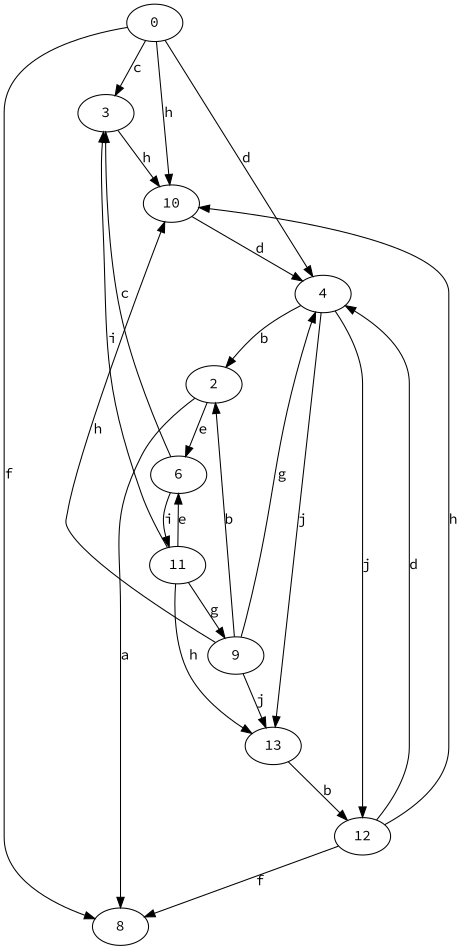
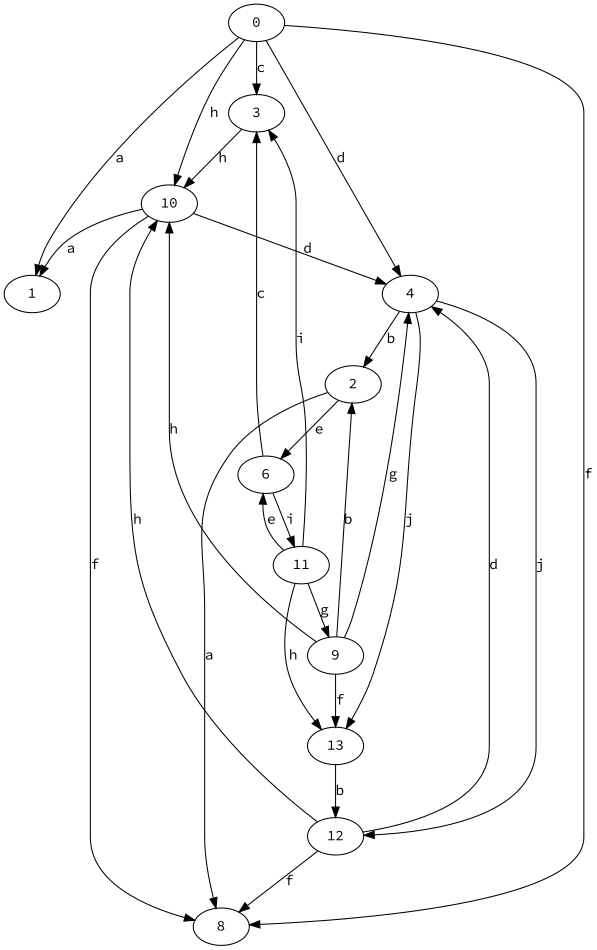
node "1": added
edge "10" -> "8": added, label "f"
edge "9" -> "13": label "j" -> "f"
